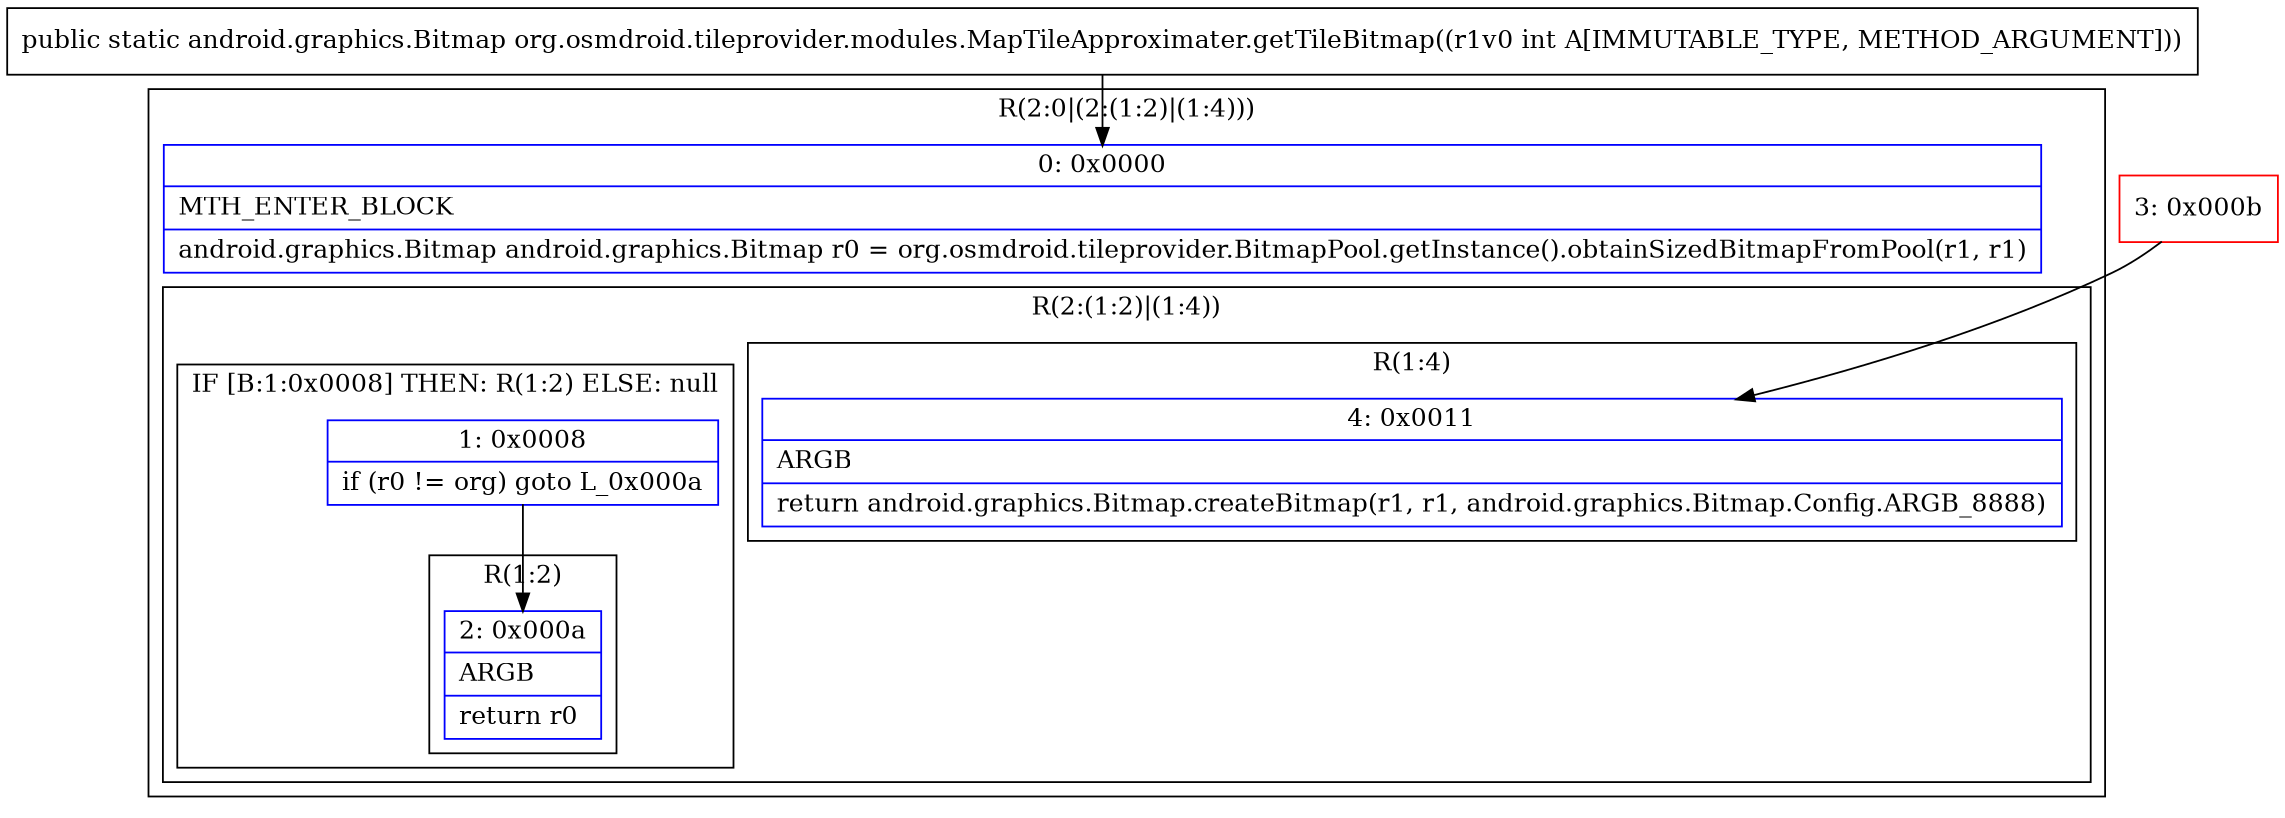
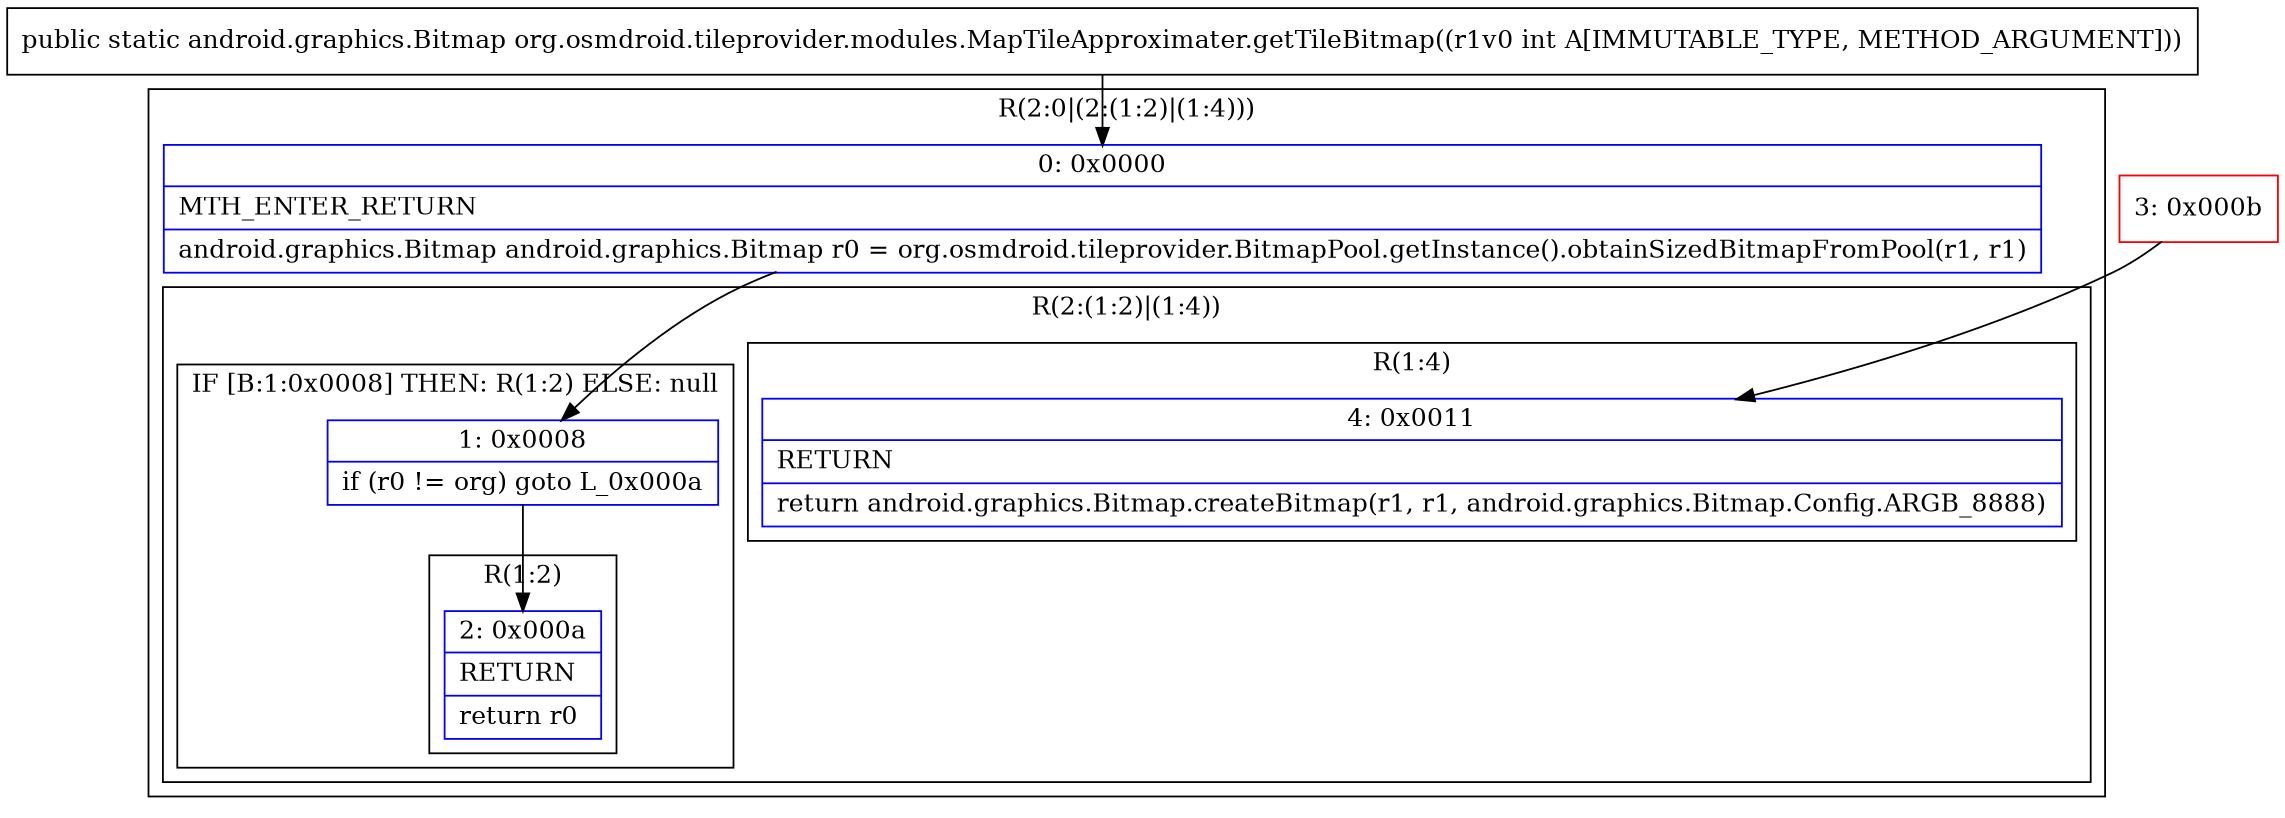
node "0: 0x0000": text "MTH_ENTER_BLOCK" -> "MTH_ENTER_RETURN"
edge "0: 0x0000" -> "1: 0x0008": added
node "4: 0x0011": text "ARGB" -> "RETURN"
node "2: 0x000a": text "ARGB" -> "RETURN"
